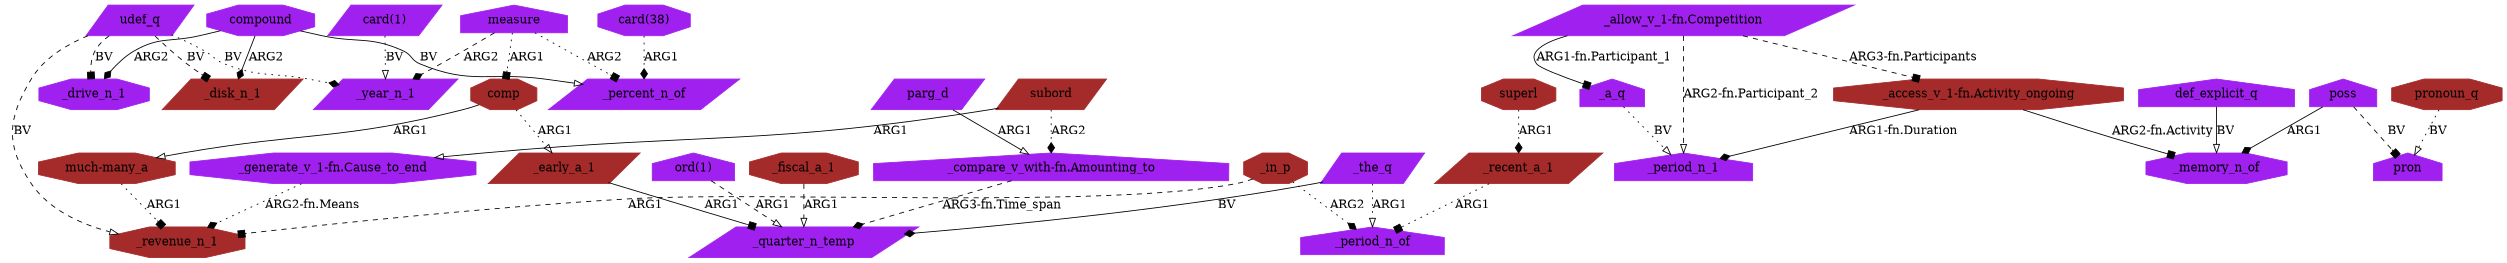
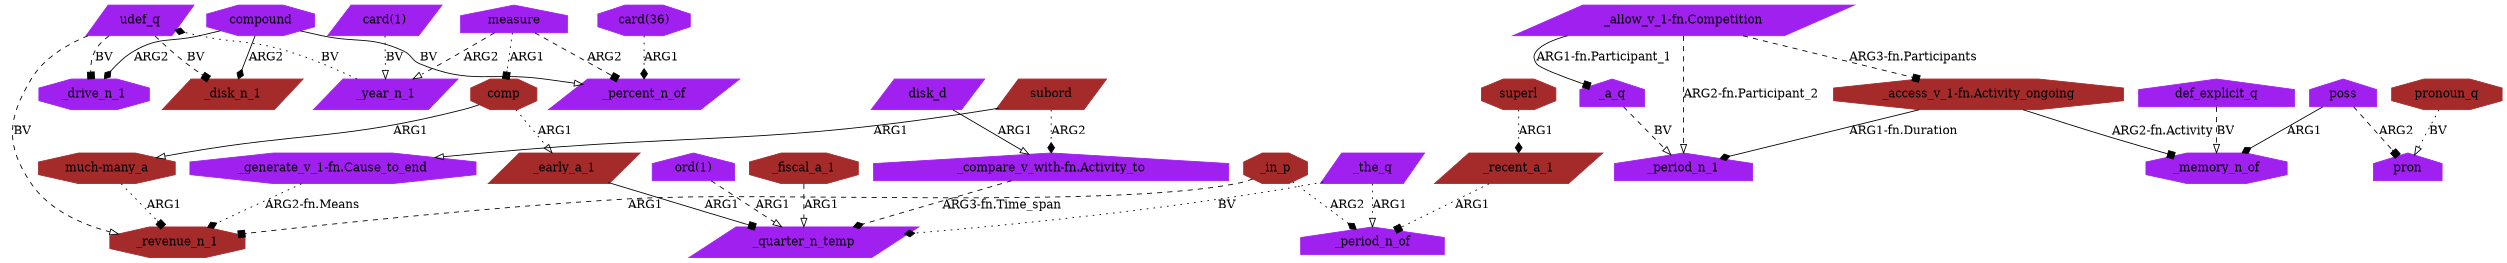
node "card(38)": label "card(38)" -> "card(36)"
edge "measure" -> "_year_n_1": arrowhead diamond -> onormal
edge "measure" -> "_percent_n_of": style dotted -> dashed
edge "udef_q" -> "_year_n_1": reversed
node "parg_d": label "parg_d" -> "disk_d"
edge "def_explicit_q" -> "_memory_n_of": style solid -> dashed
edge "_a_q" -> "_period_n_1": style dotted -> dashed
edge "poss" -> "pron": label "BV" -> "ARG2"
node "_compare_v_with-fn.Amounting_to": label "_compare_v_with-fn.Amounting_to" -> "_compare_v_with-fn.Activity_to"
edge "_the_q" -> "_quarter_n_temp": style solid -> dotted
